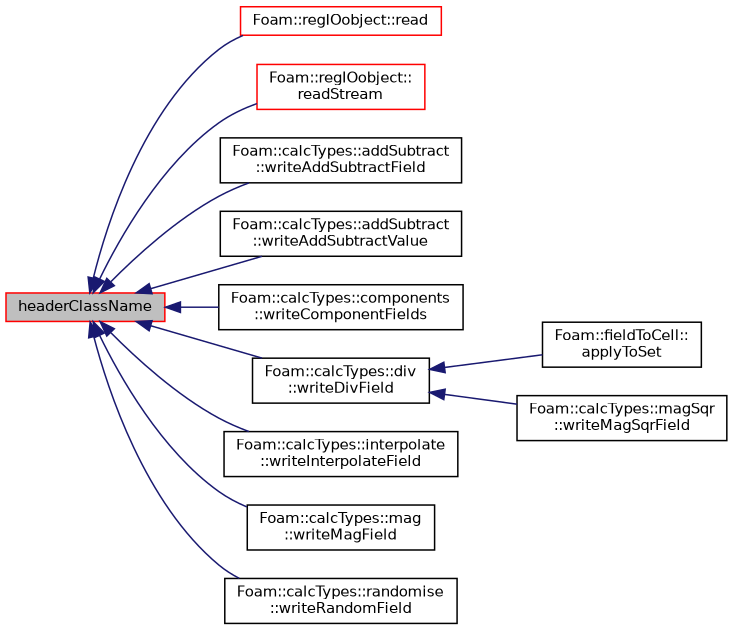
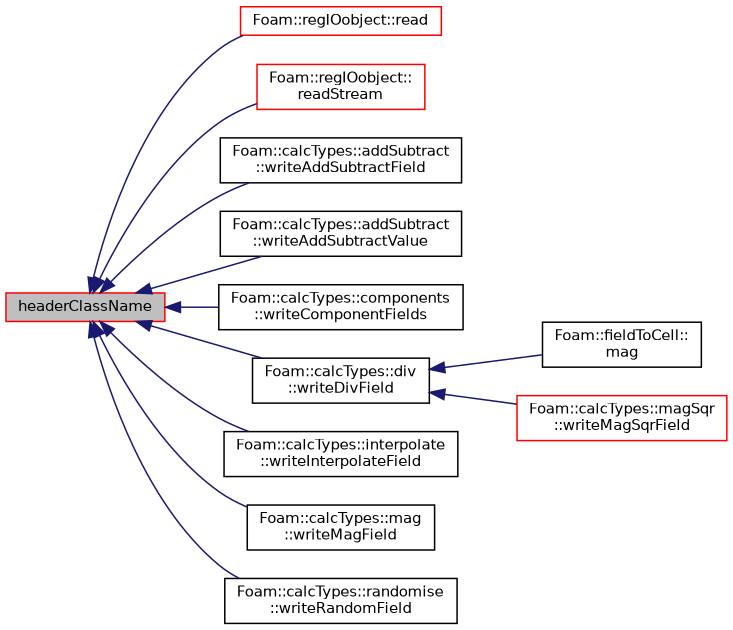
node "Foam::fieldToCell:: applyToSet": label "Foam::fieldToCell:: applyToSet" -> "Foam::fieldToCell:: mag"
node "Foam::calcTypes::magSqr ::writeMagSqrField": color black -> red
